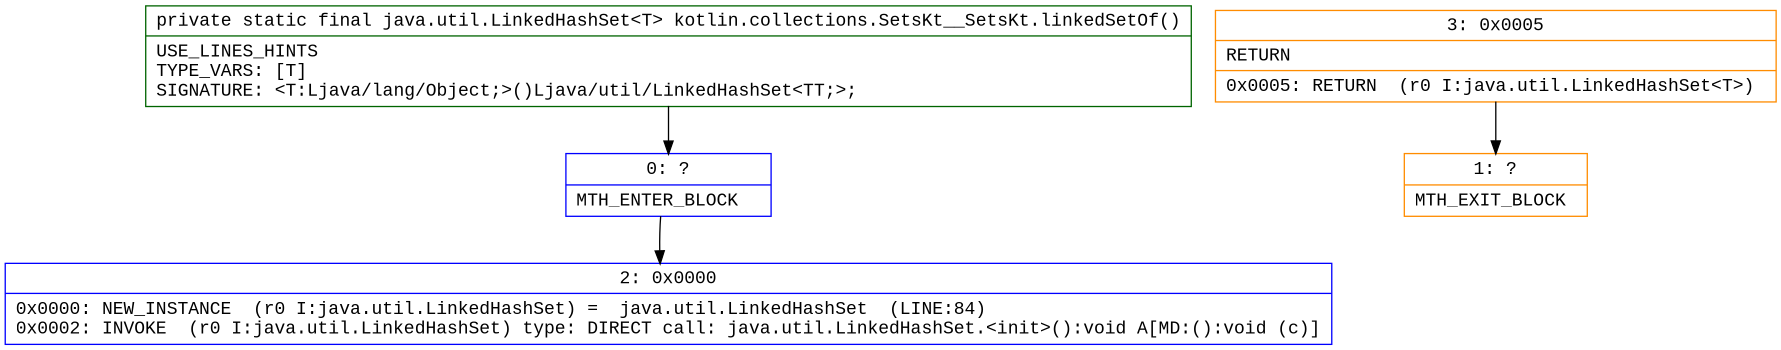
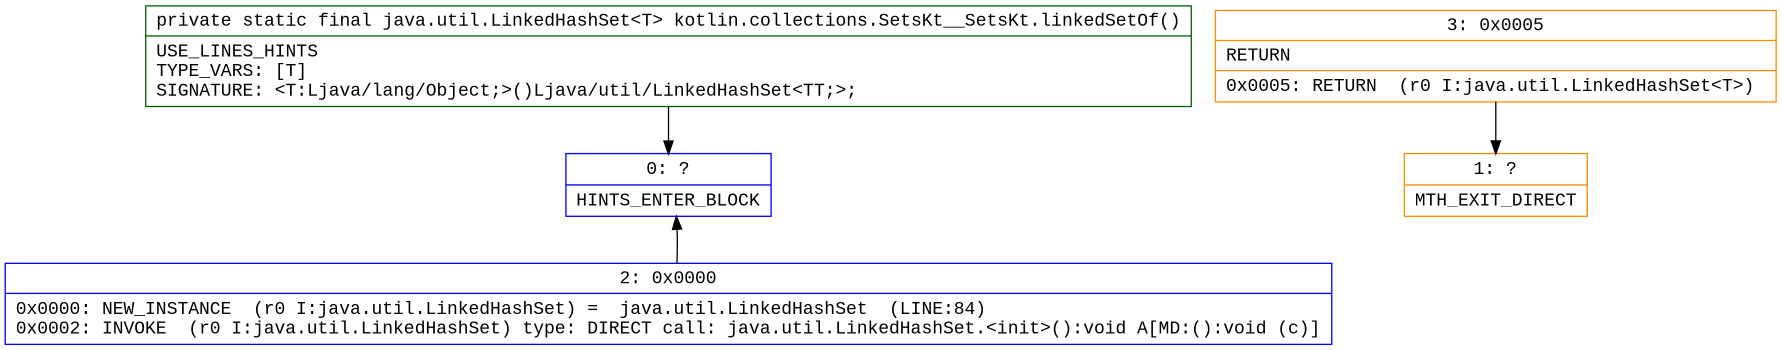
node "0: ?": text "MTH_ENTER_BLOCK" -> "HINTS_ENTER_BLOCK"
node "1: ?": text "MTH_EXIT_BLOCK" -> "MTH_EXIT_DIRECT"
edge "0: ?" -> "2: 0x0000": reversed
